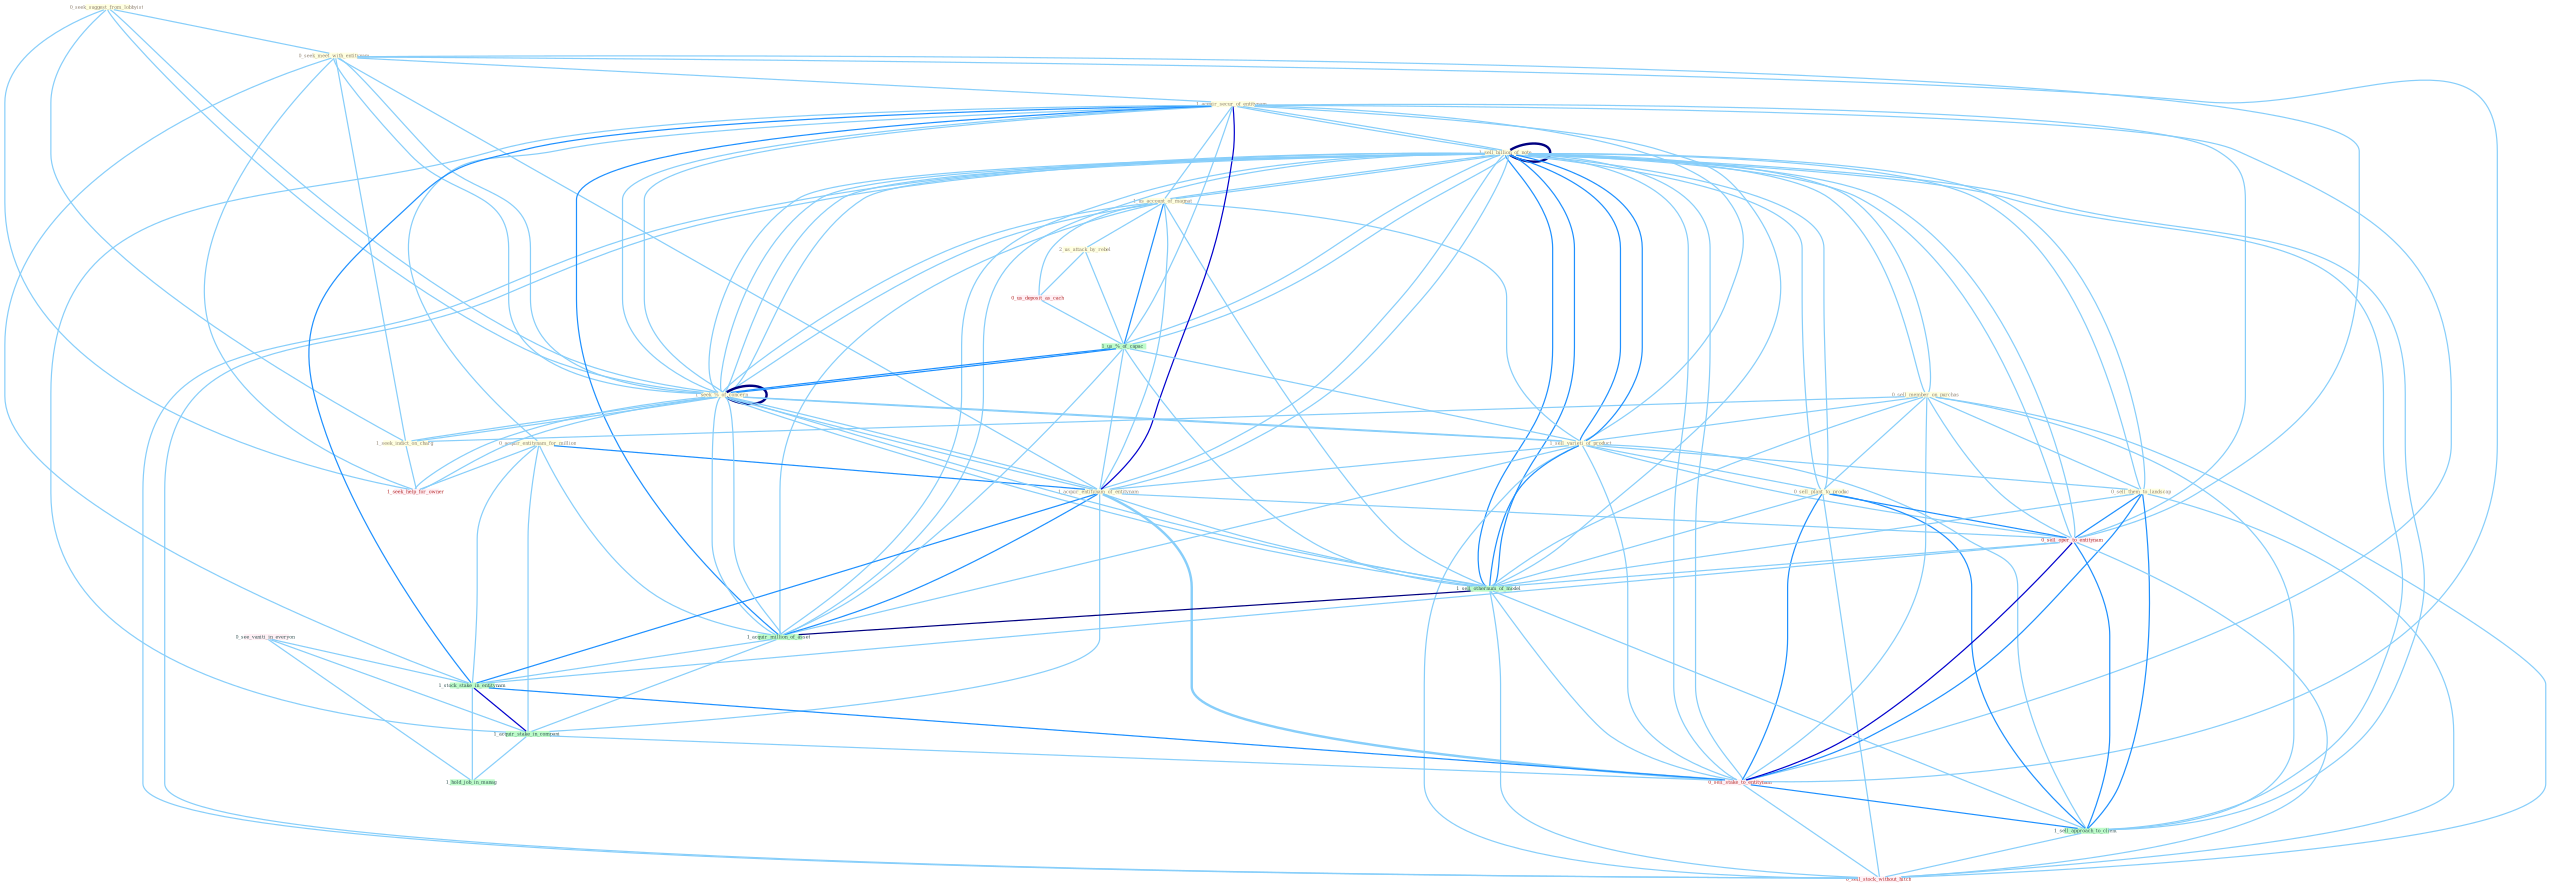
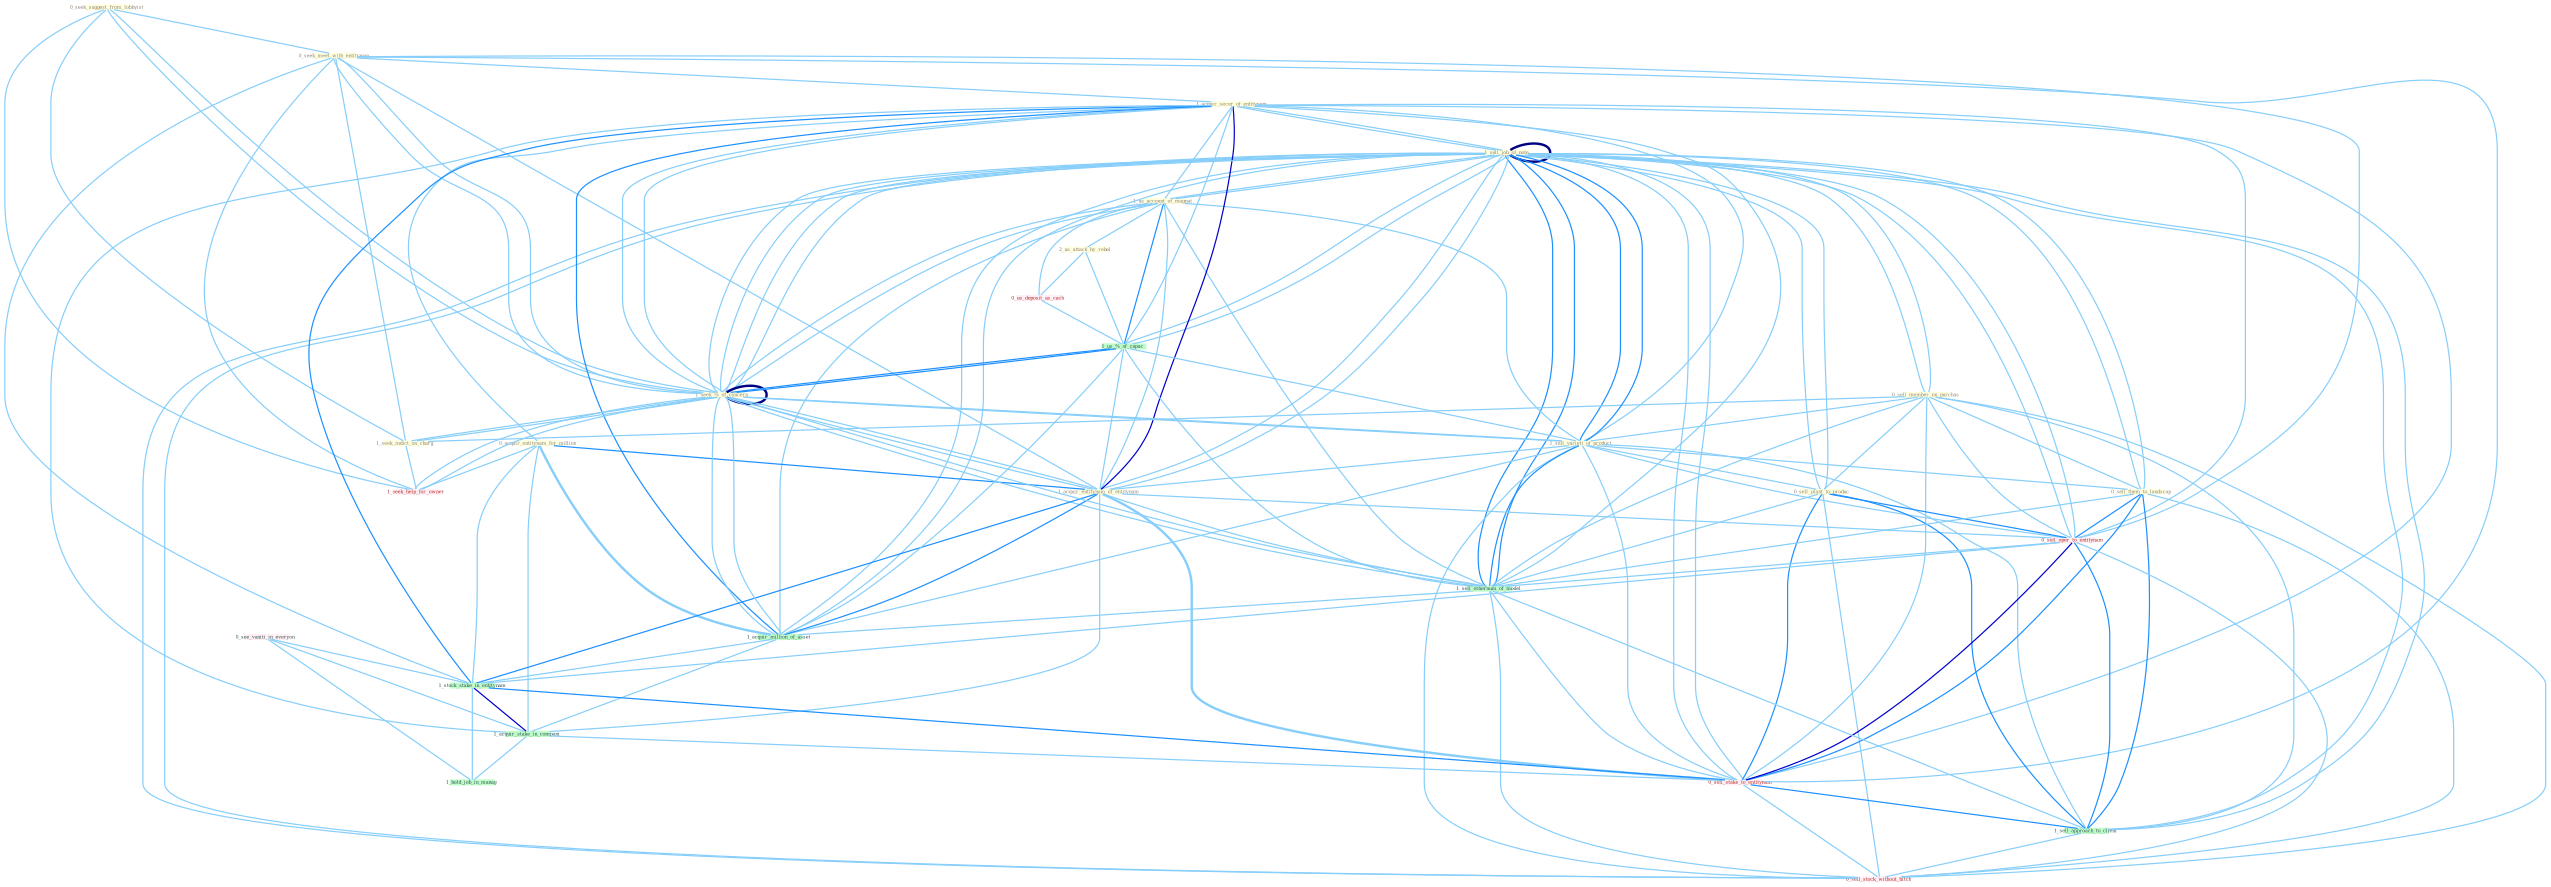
node "1_sell_billion_of_note": label "1_sell_billion_of_note" -> "1_sell_job_of_note"
edge "0_acquir_entitynam_for_million" -- "1_acquir_million_of_asset": style solid -> bold
edge "1_sell_othernum_of_model" -- "1_acquir_million_of_asset": color #000080 -> #87cefa
